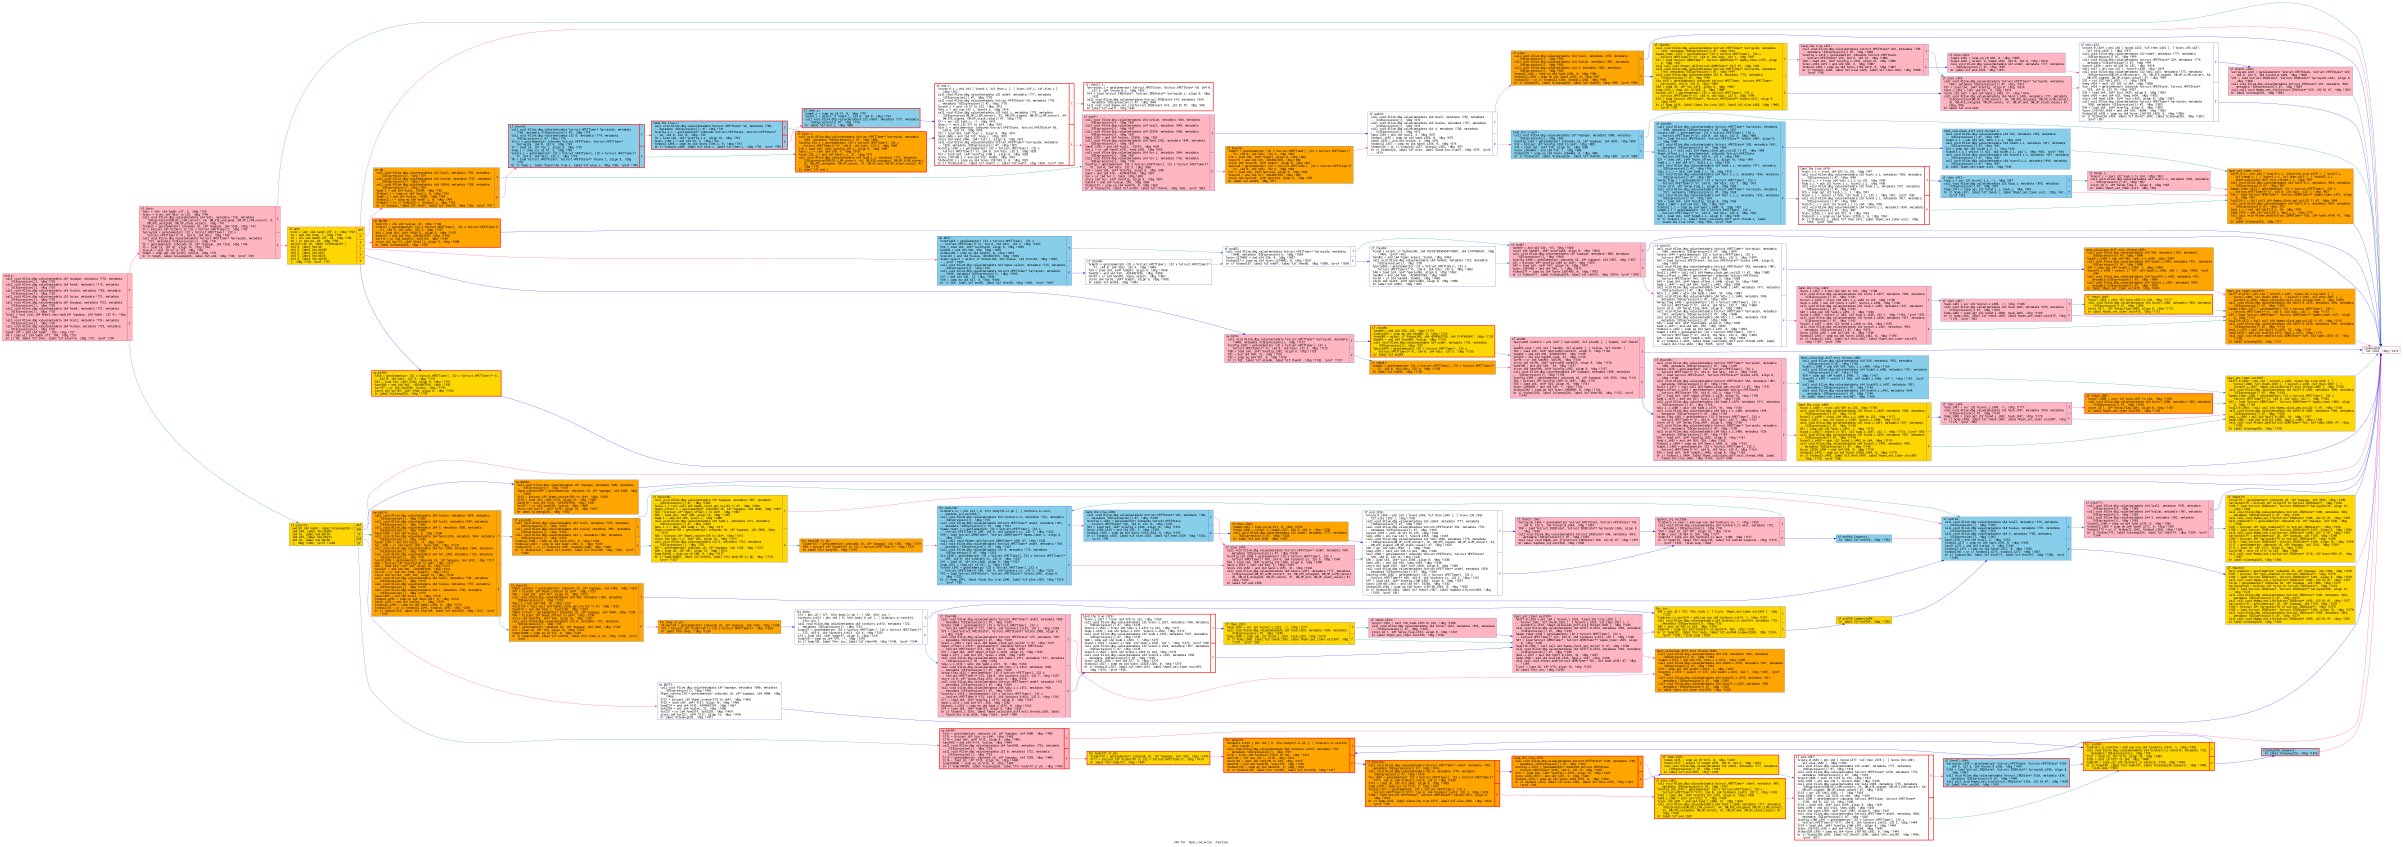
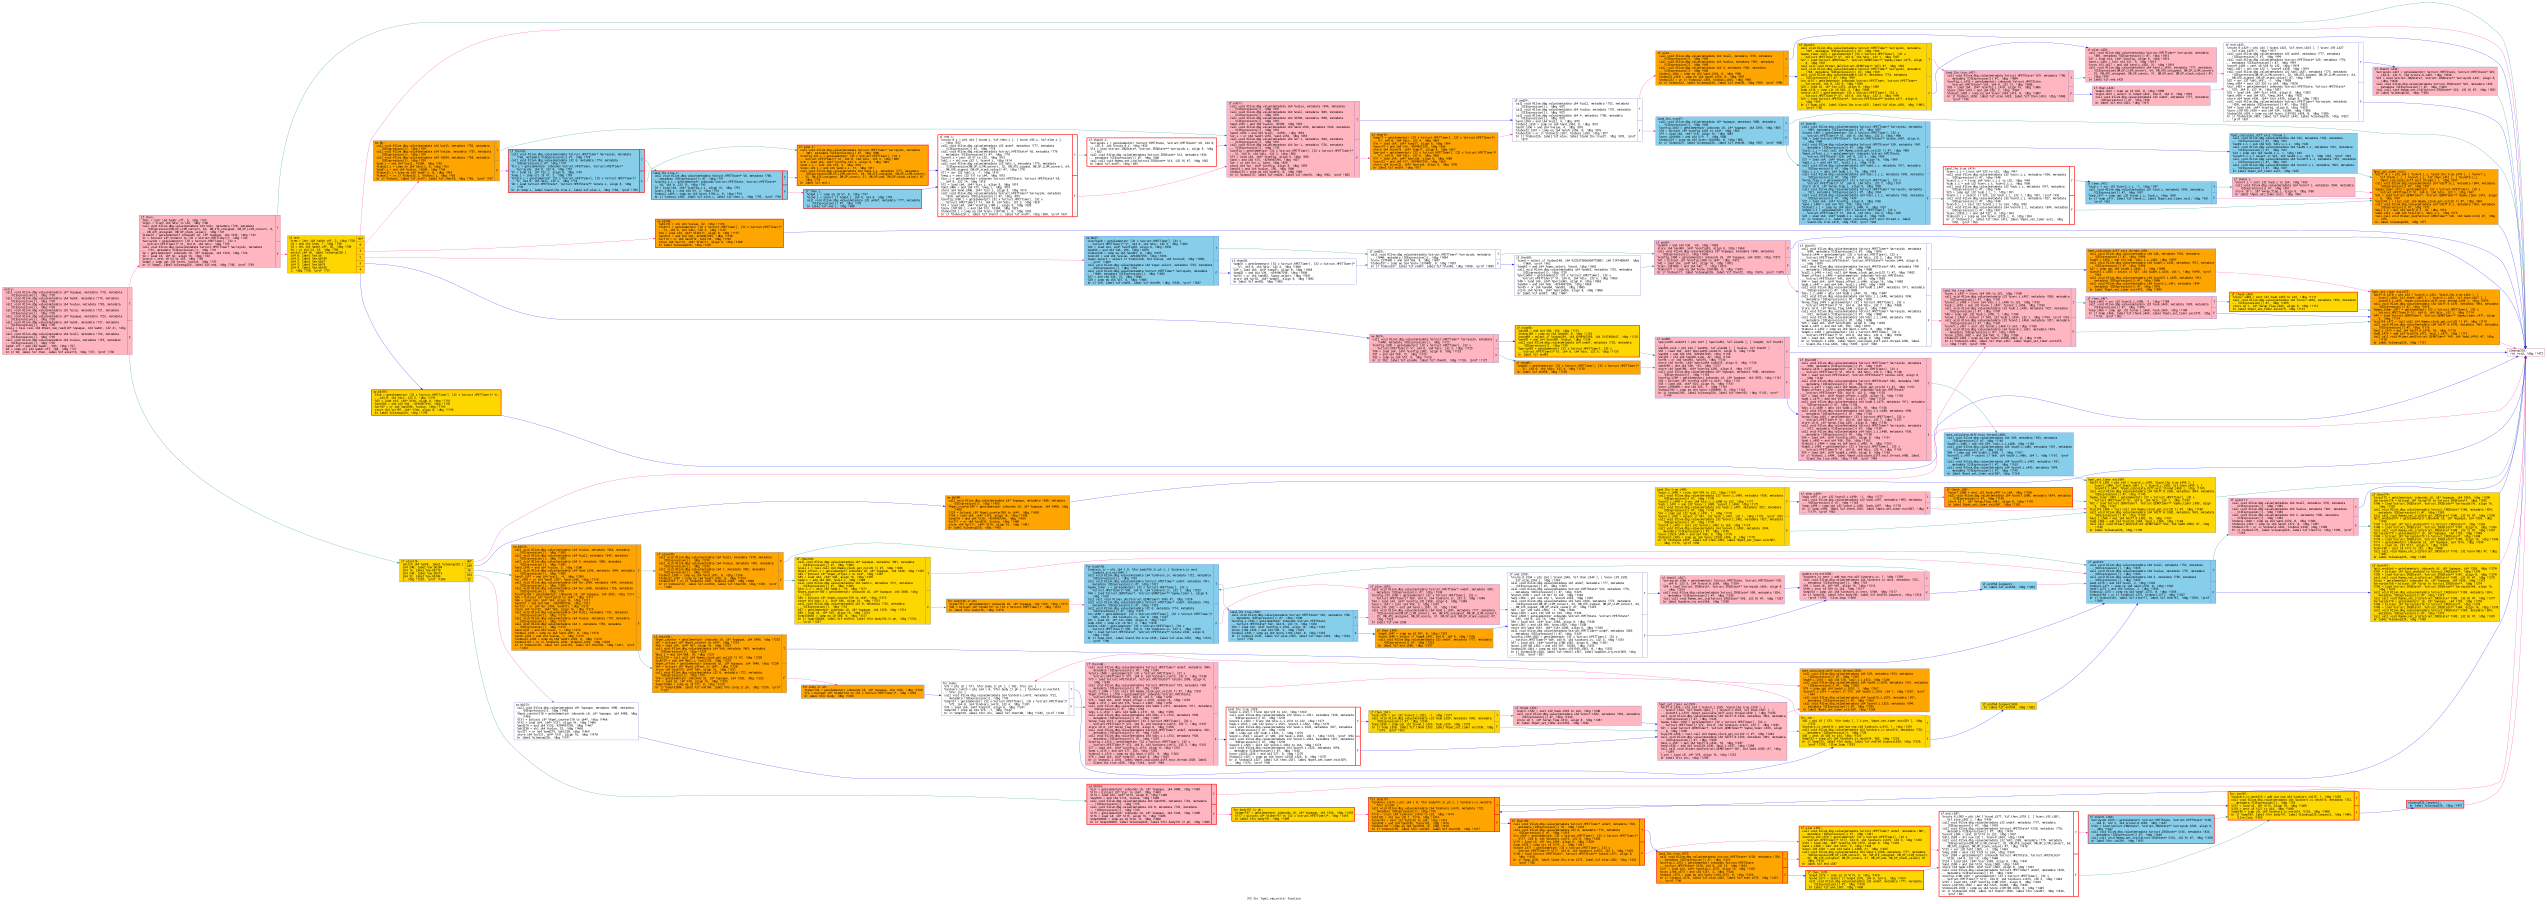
edge "if.then21.i:" -> "if.end11:": added
edge "if.then103:" -> "land.lhs.true.i496:": now "if.then103:" -> "land.lhs.true.i464:"
edge "for.inc:" -> "for.body:": added
